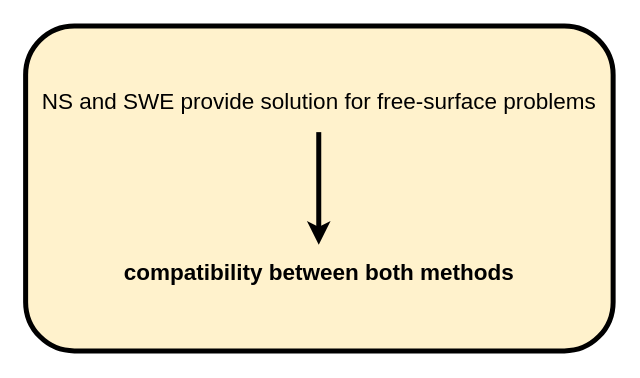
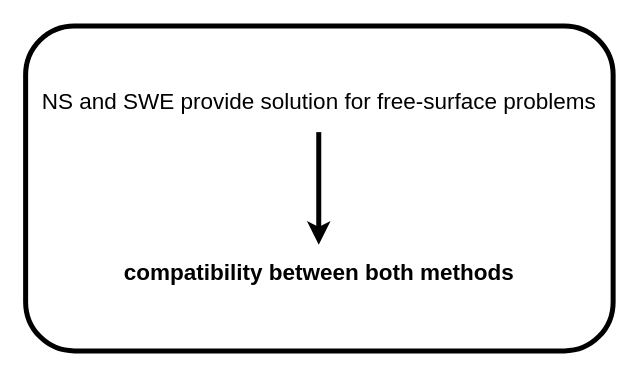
node "NS and SWE provide solution for free-surface problems compatibility between both methods": fillcolor #fff2cc -> #ffffff
